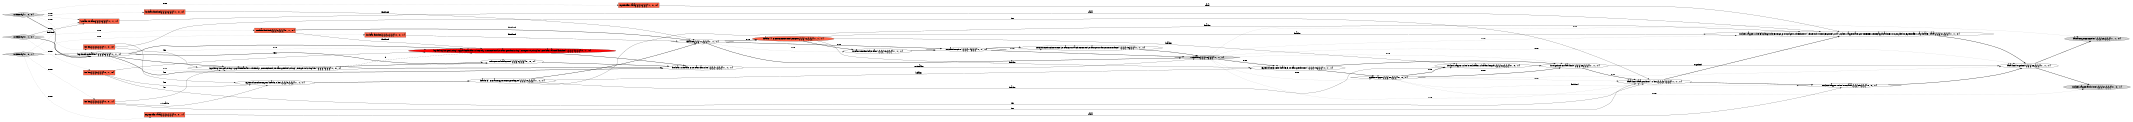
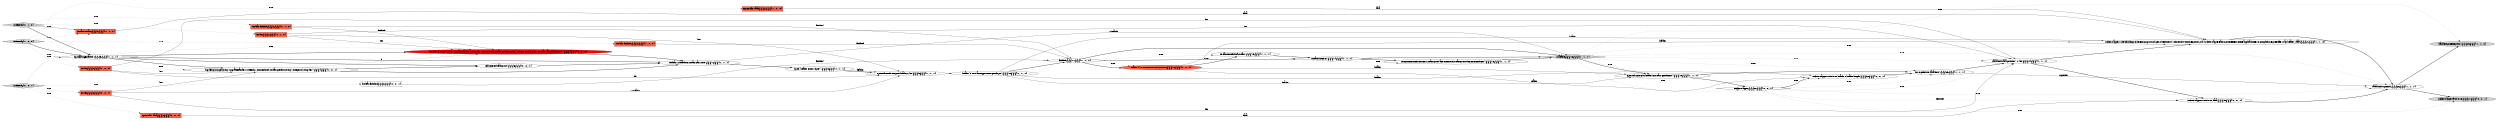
edge "boolean finished@@@2@@@['0', '1', '0']" -> "finished@@@11@@@['1', '1', '1']": style bold -> solid
edge "writeBody['0', '0', '1']" -> "Stream stream@@@2@@@['1', '1', '1']": label "finished" -> "true"
node "boolean finished@@@2@@@['0', '0', '1']": fillcolor tomato -> white
node "byte(( header = new byte((((@@@8@@@['1', '1', '1']": added
edge "socketWrapper@@@20@@@['0', '0', '1']" -> "int orgLimit = data.limit()@@@23@@@['1', '1', '1']": style bold -> dotted
node "socketWrapper.write(true,data)@@@25@@@['0', '0', '1']": shape diamond -> ellipse
